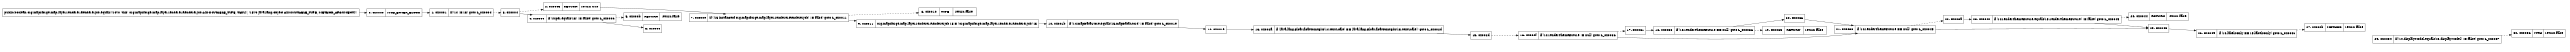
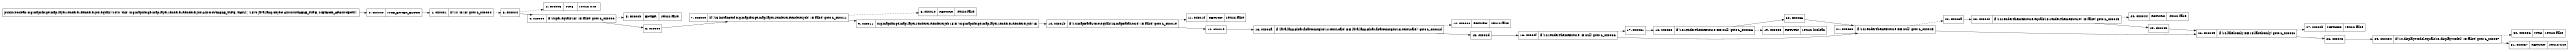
node "2: 0x0003": text "RETURN" -> "TYPE"
edge "2: 0x0003" -> "7: 0x000e": now "6: 0x000c" -> "7: 0x000e"
node "8: 0x0010": text "TYPE" -> "RETURN"
node "5: 0x000b": text "RETURN" -> "ENTER"
node "11: 0x001d": added
node "14: 0x002c": added
edge "21: 0x0038" -> "25: 0x0045": now "21: 0x0038" -> "26: 0x0049"
node "19: 0x0035": text "return false" -> "return boolean"
edge "15: 0x002d" -> "16: 0x002f": style dashed -> solid
node "28: 0x004c": added
node "31: 0x0057": added
